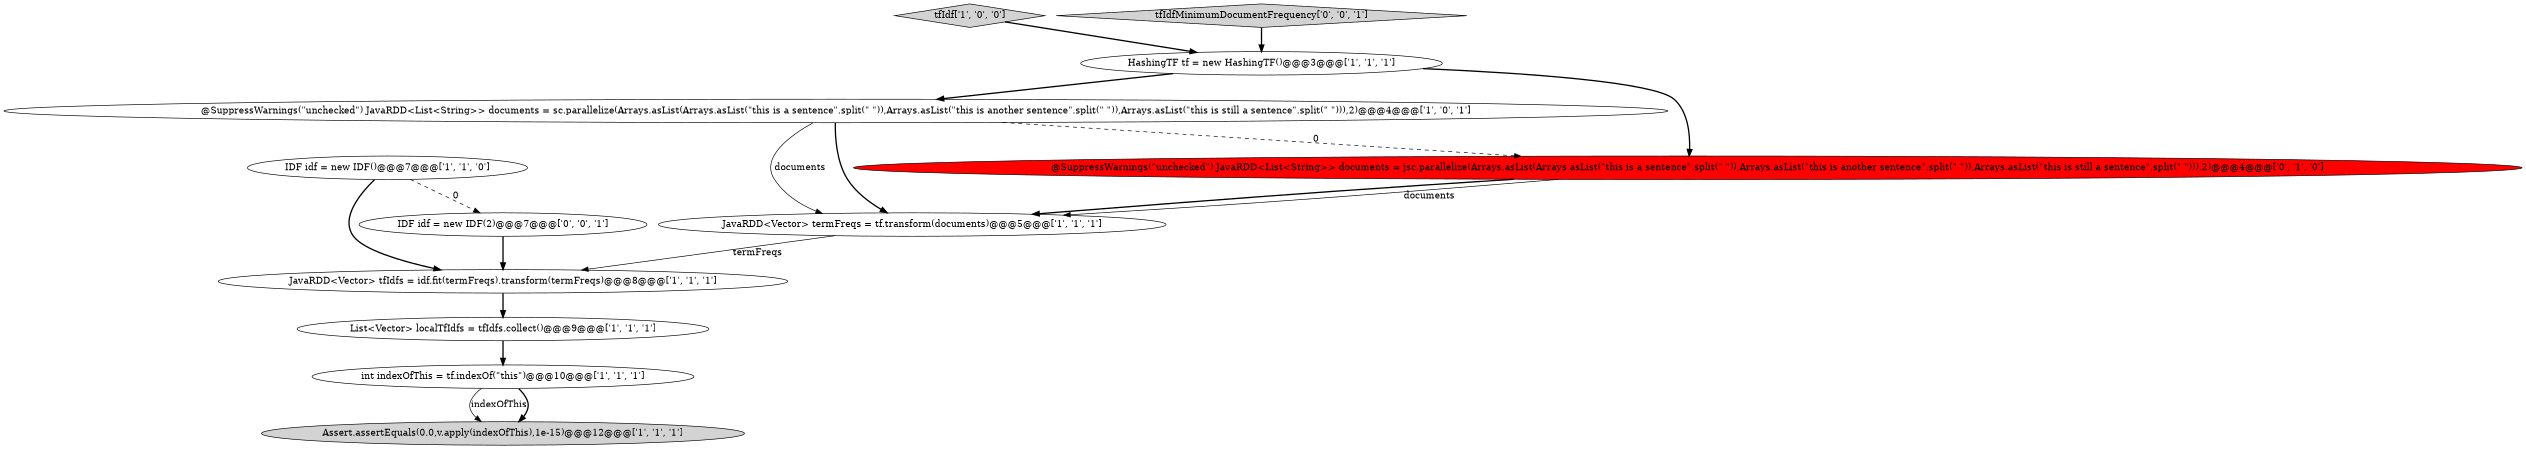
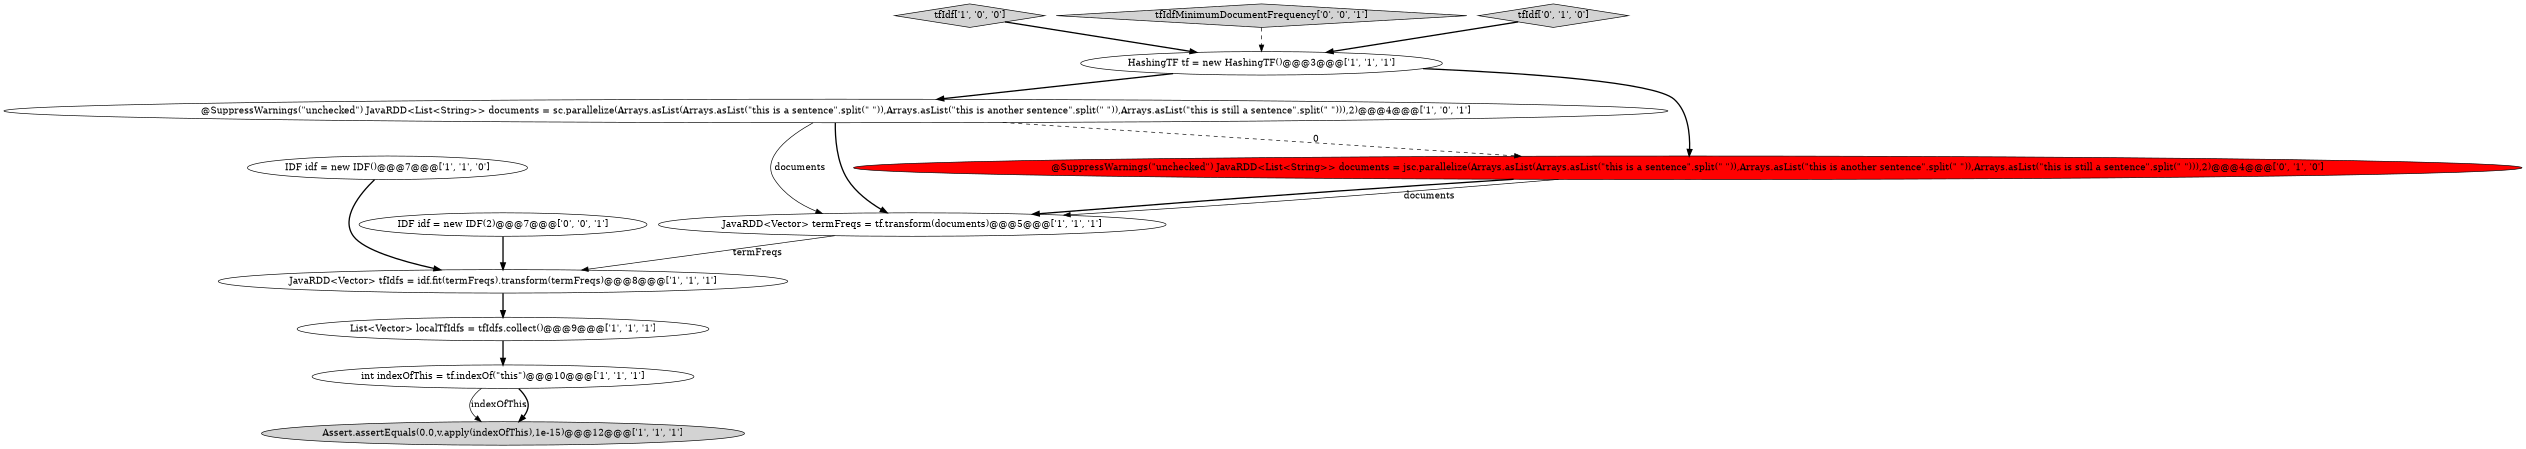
node "tfIdf['0', '1', '0']": added
edge "tfIdfMinimumDocumentFrequency['0', '0', '1']" -> "HashingTF tf = new HashingTF()@@@3@@@['1', '1', '1']": style bold -> dashed
edge "IDF idf = new IDF()@@@7@@@['1', '1', '0']" -> "IDF idf = new IDF(2)@@@7@@@['0', '0', '1']": removed, label "0"
